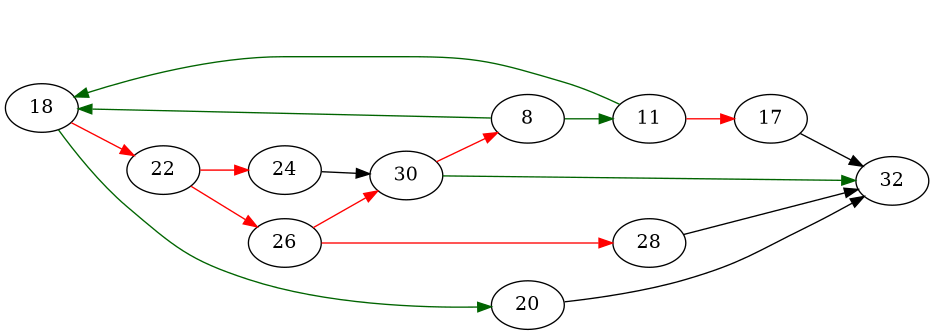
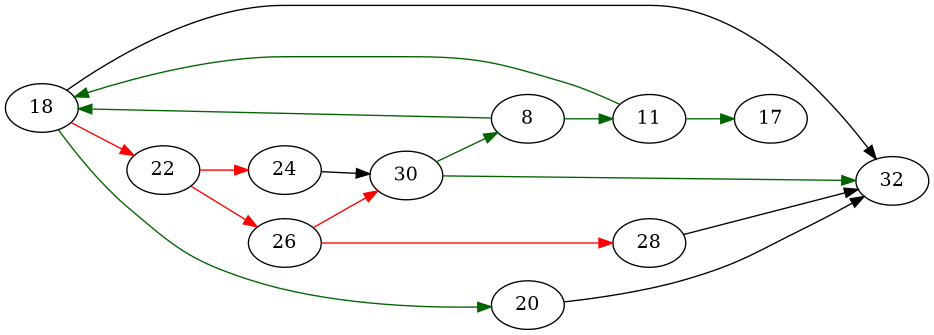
edge "11" -> "17": color red -> darkgreen
edge "17" -> "32": now "18" -> "32"
edge "30" -> "8": color red -> darkgreen
